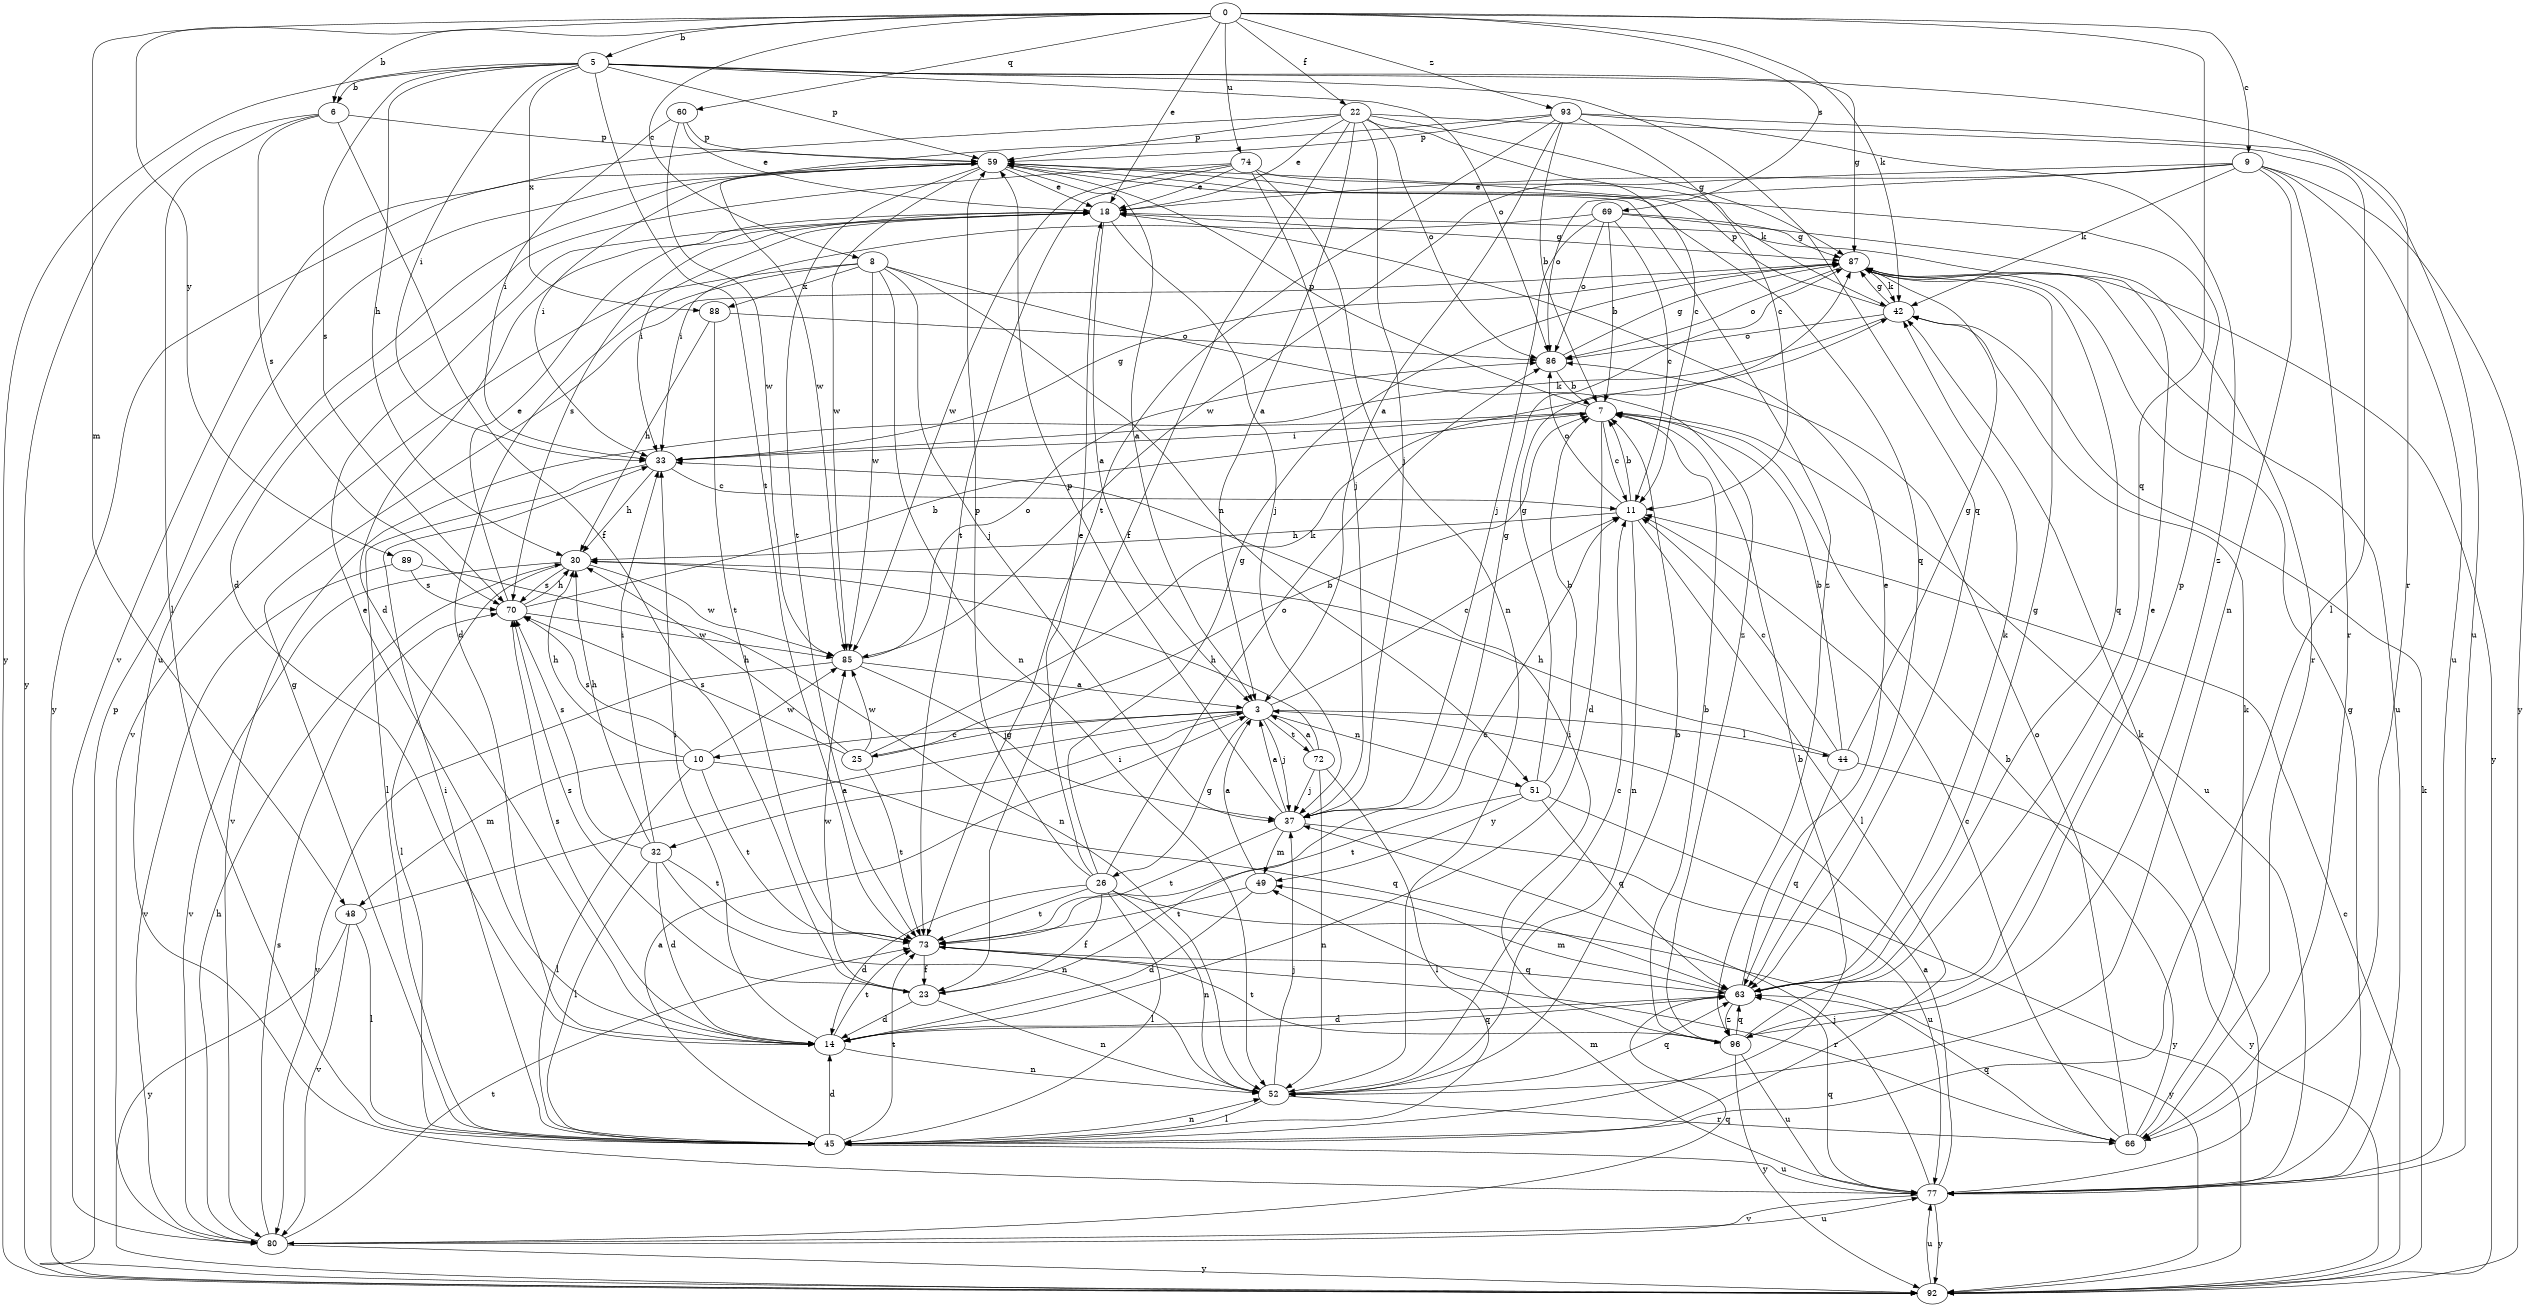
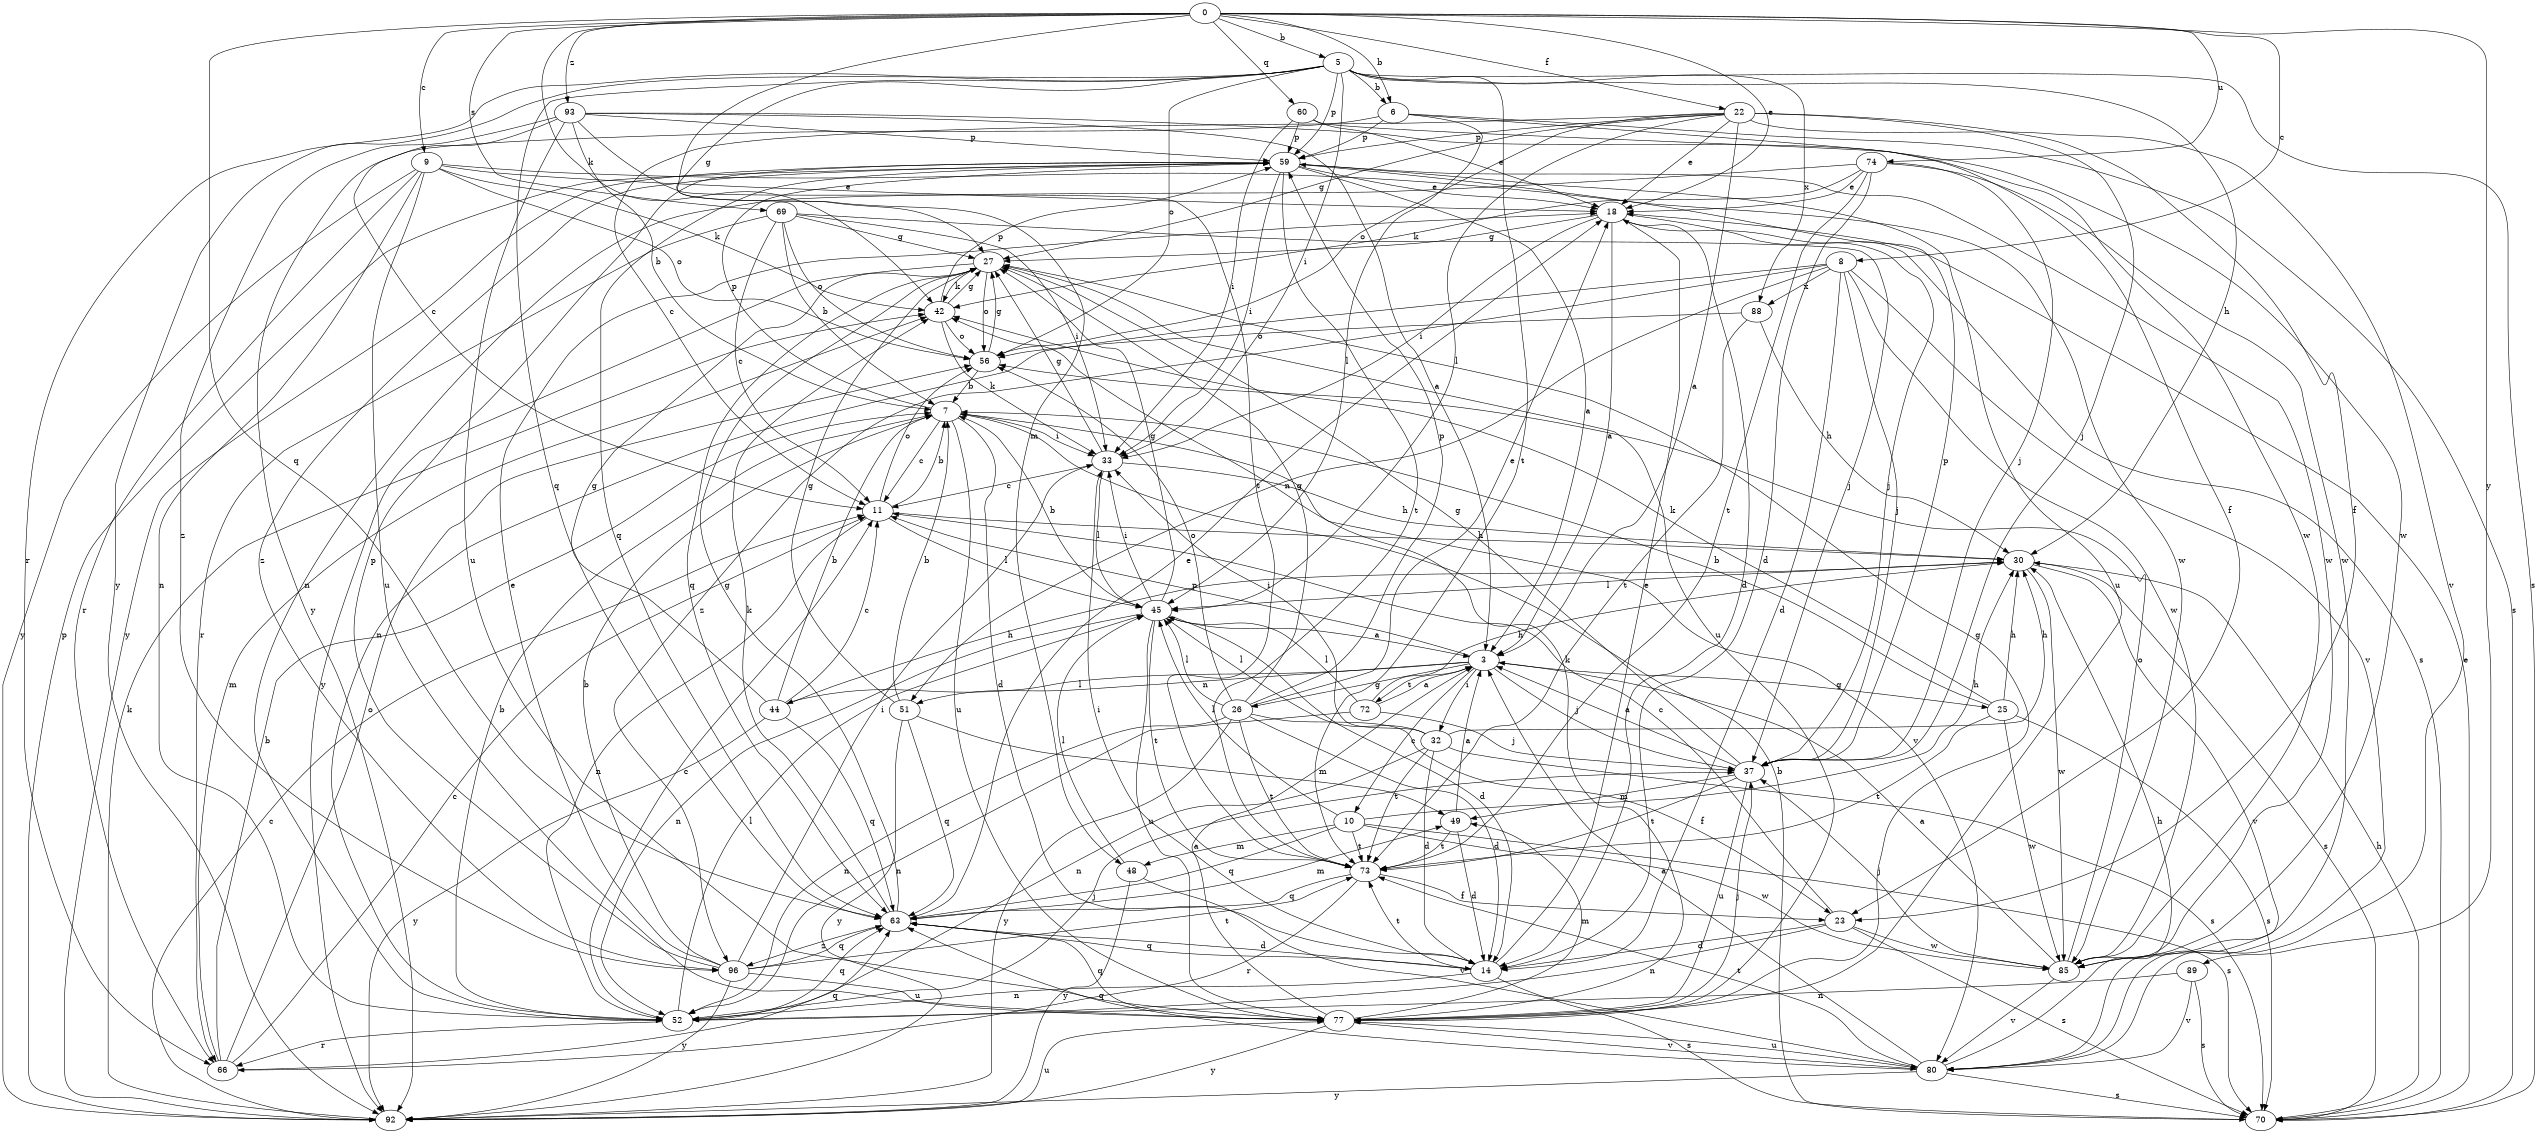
node "87": label "87" -> "27"
node "86": label "86" -> "56"
edge "3" -> "11": label "c" -> "p"
edge "70" -> "85": removed, label "w"
edge "66" -> "42": label "k" -> "m"
edge "48" -> "3": now "80" -> "3"
edge "51" -> "49": label "y" -> "m"
edge "51" -> "73": removed, label "t"
